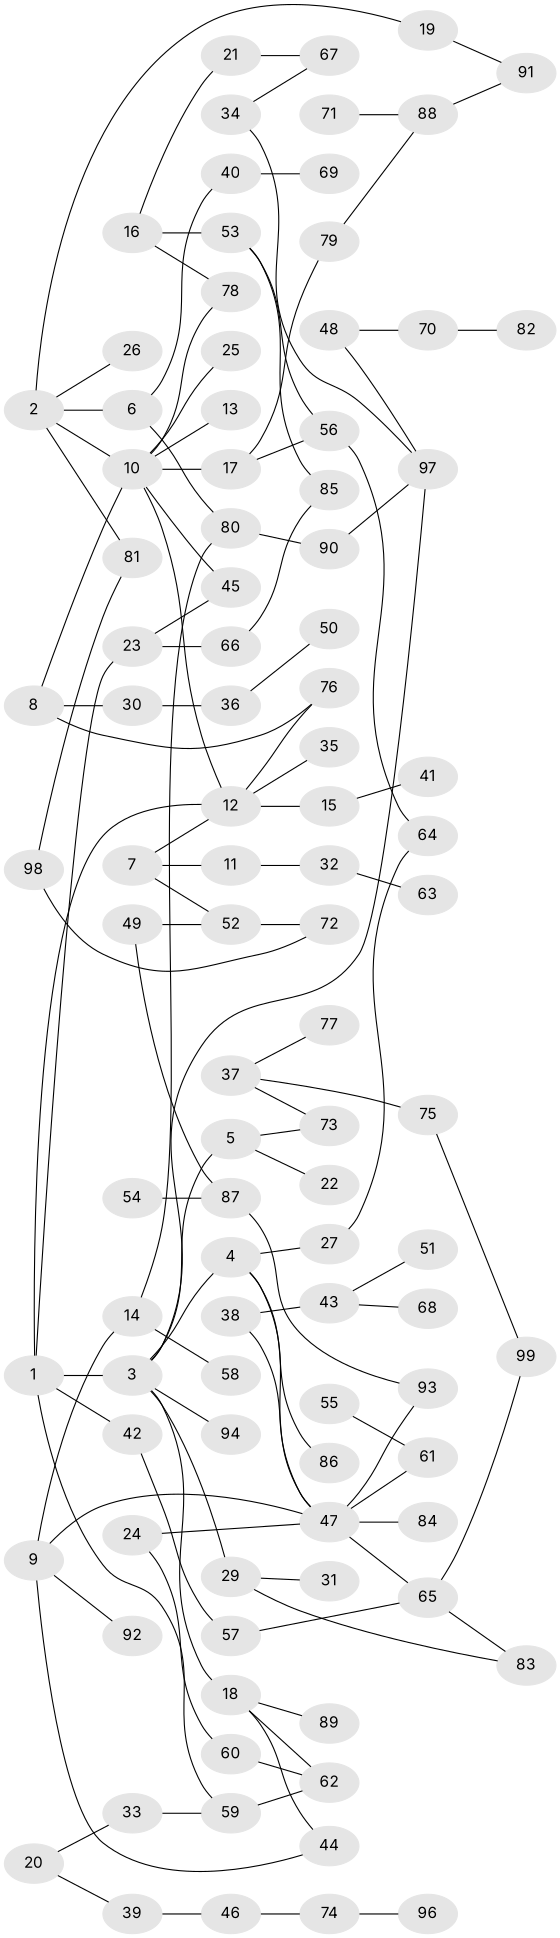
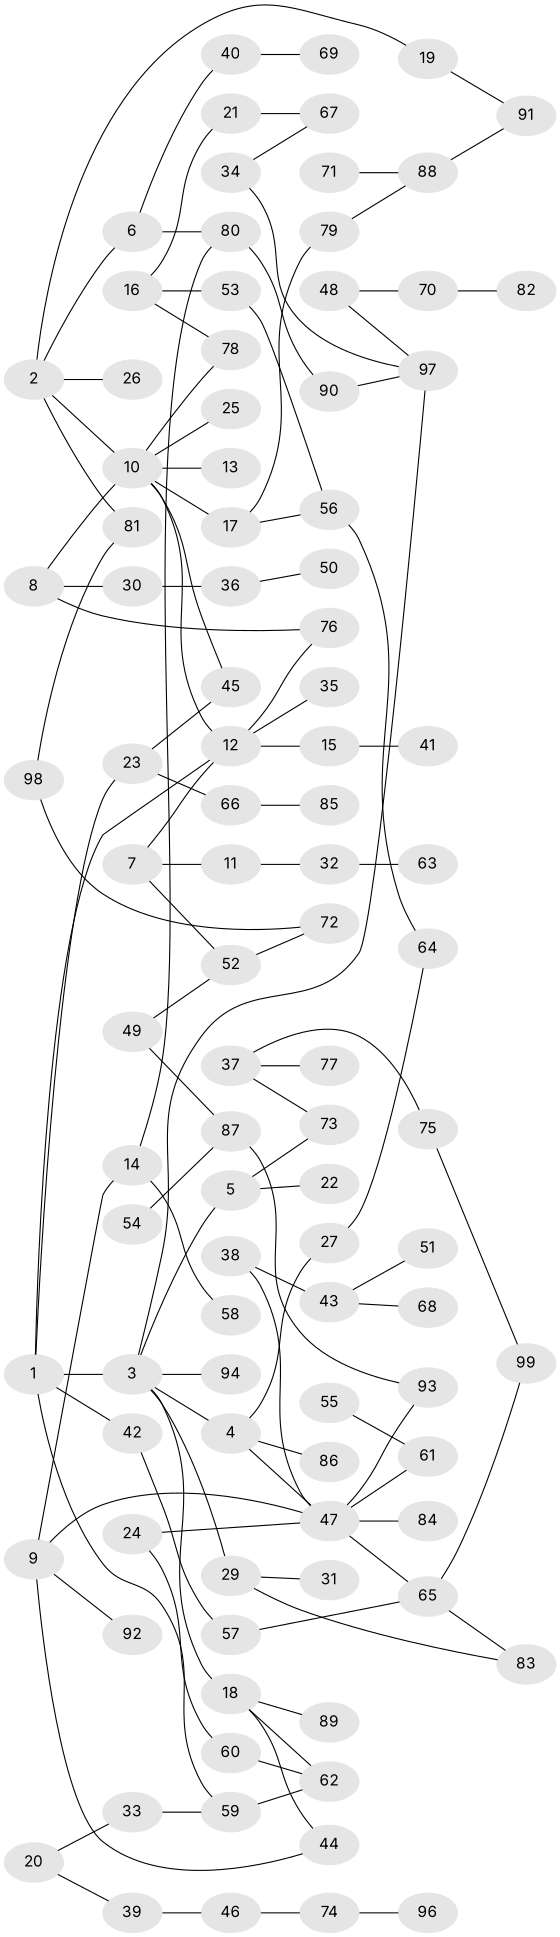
edge "53" -- "85": removed
